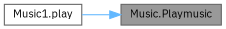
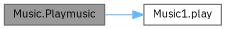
edge "Music1.play" -> "Music.Playmusic": reversed
